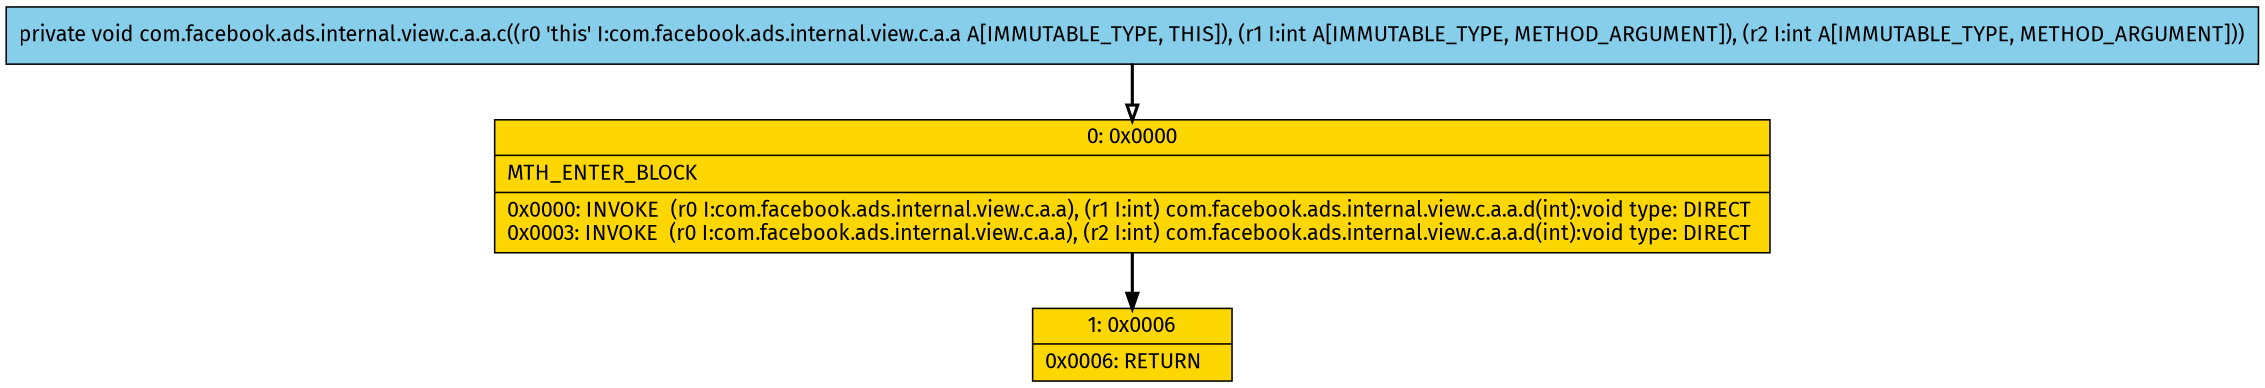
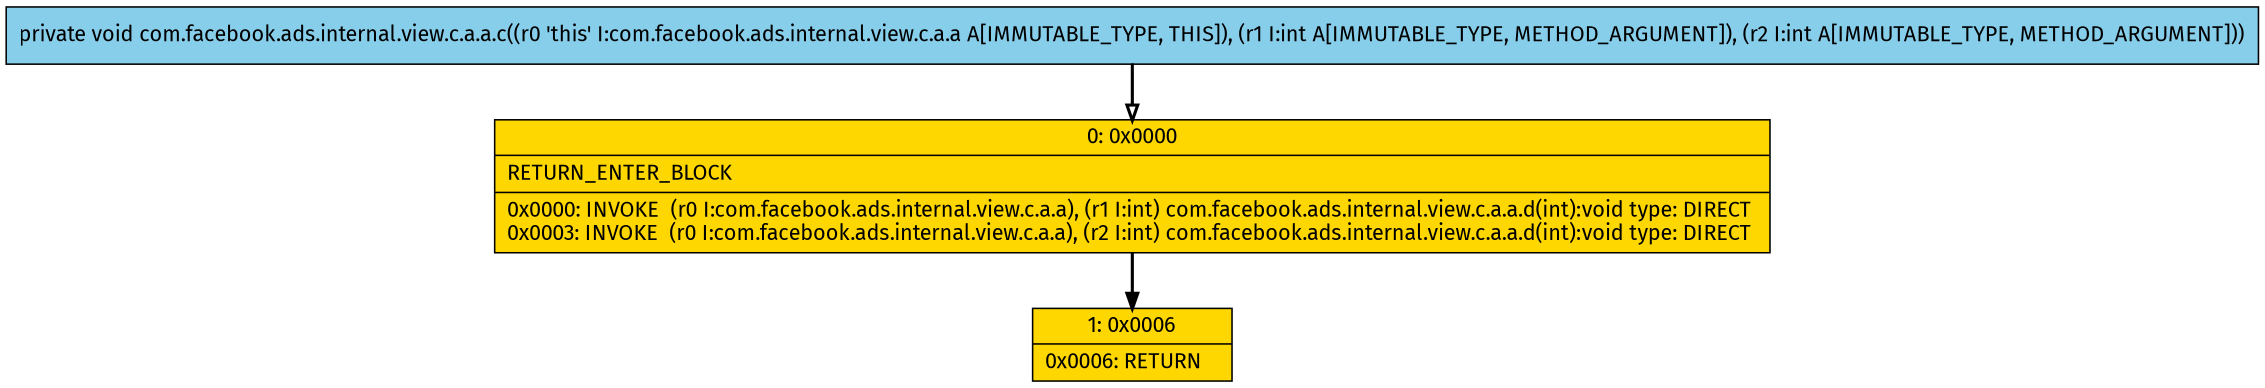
node "0: 0x0000": text "MTH_ENTER_BLOCK" -> "RETURN_ENTER_BLOCK"
